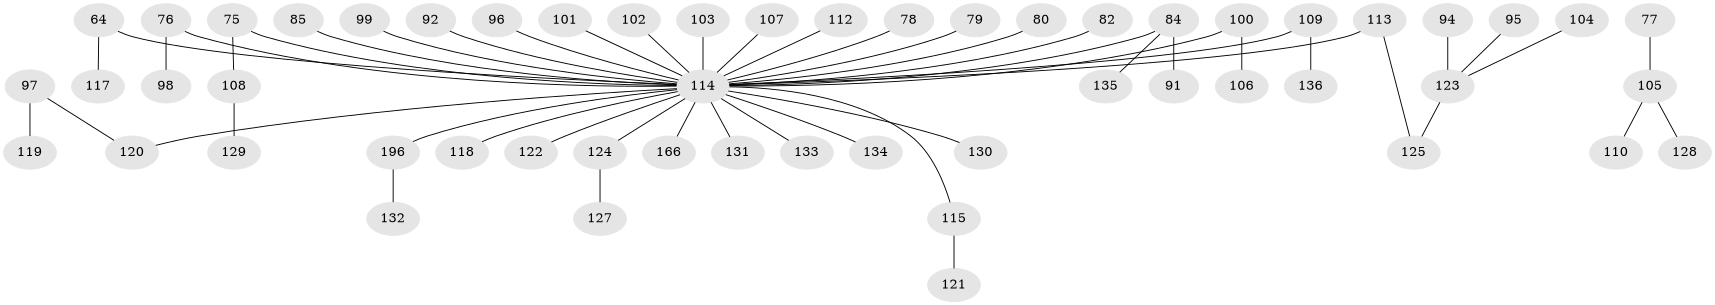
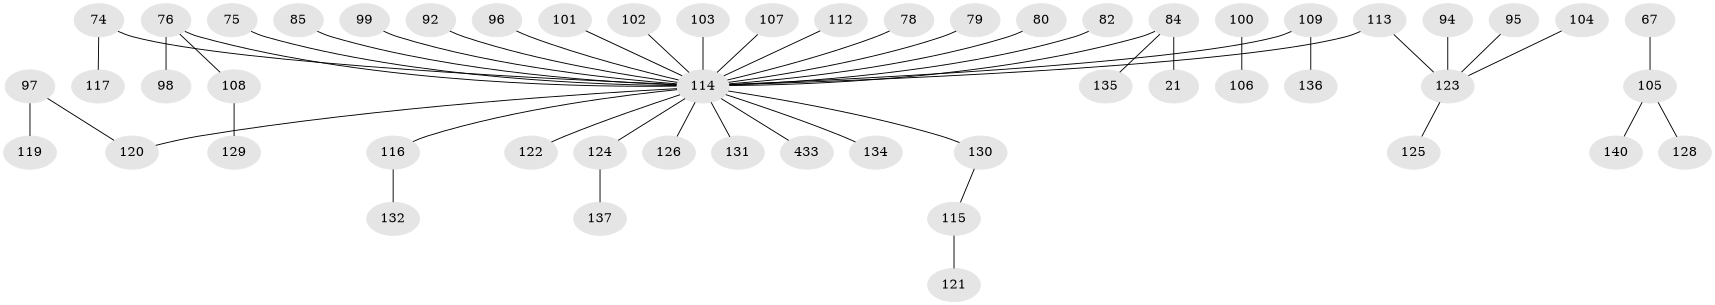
node "64": label "64" -> "74"
node "77": label "77" -> "67"
edge "75" -- "108": now "76" -- "108"
edge "100" -- "114": removed
node "91": label "91" -> "21"
edge "113" -- "125": now "113" -- "123"
edge "114" -- "115": now "130" -- "115"
node "196": label "196" -> "116"
node "118": removed
node "166": label "166" -> "126"
node "133": label "133" -> "433"
node "110": label "110" -> "140"
node "127": label "127" -> "137"
